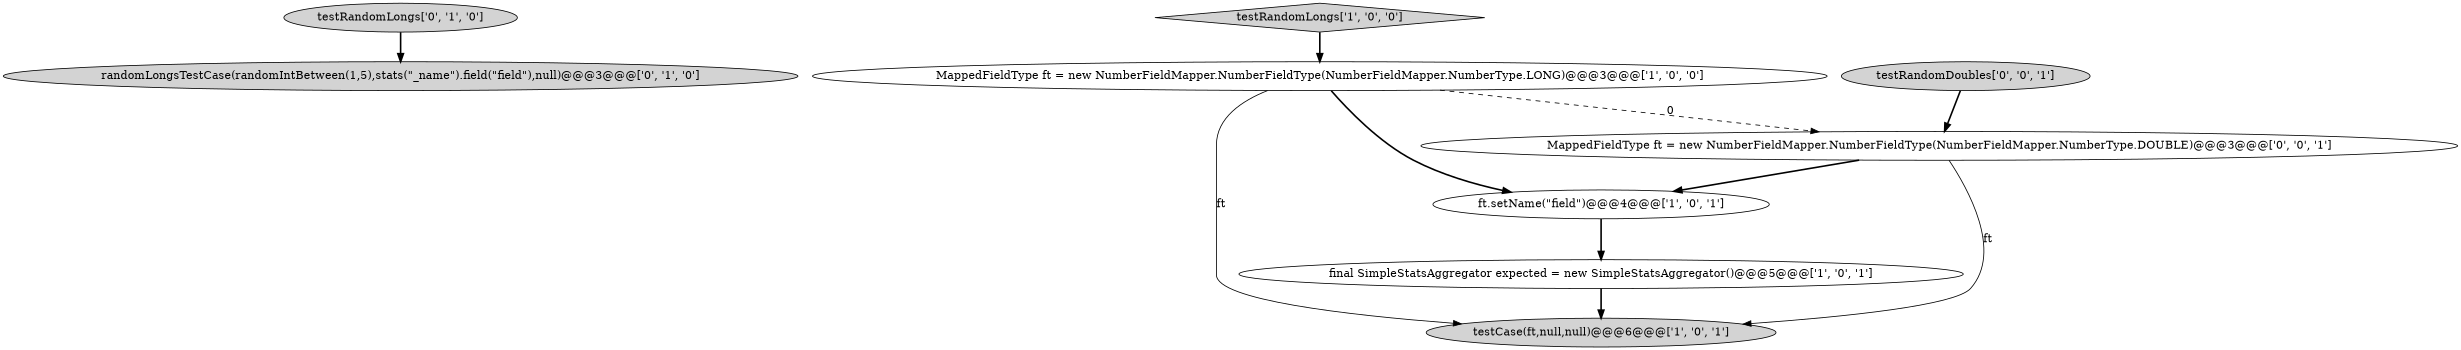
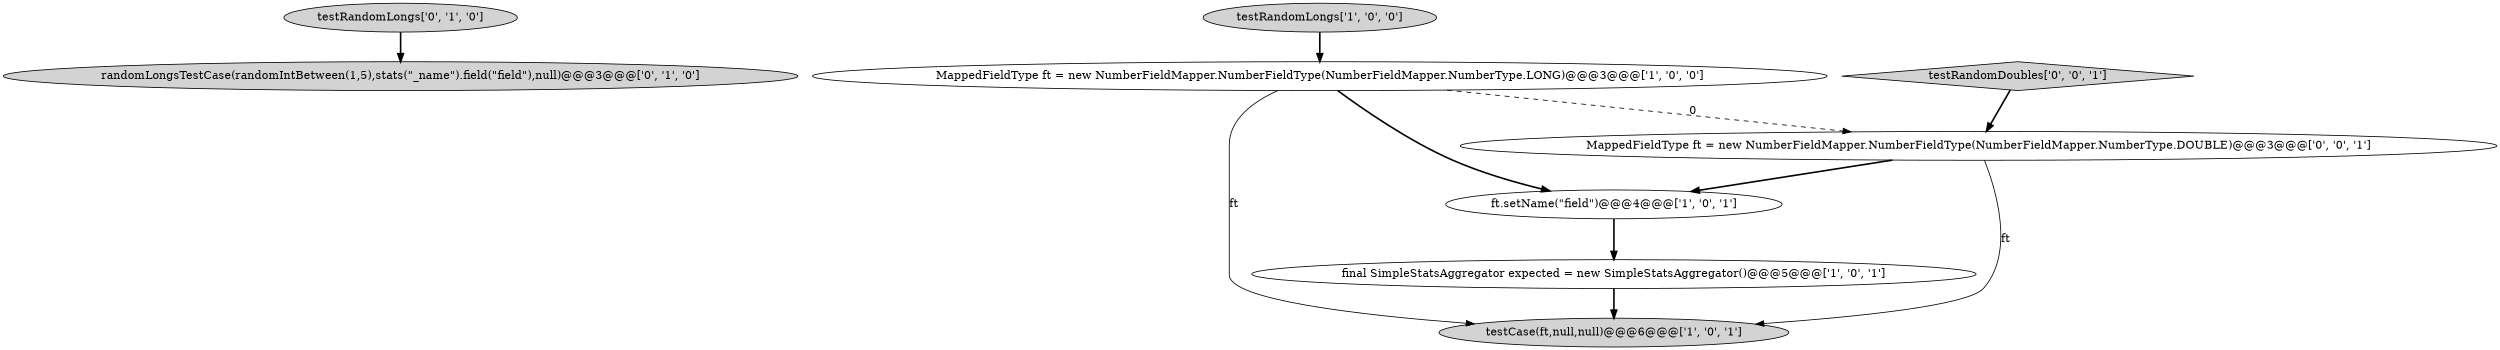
node "testRandomLongs['1', '0', '0']": shape diamond -> ellipse
node "testRandomDoubles['0', '0', '1']": shape ellipse -> diamond
